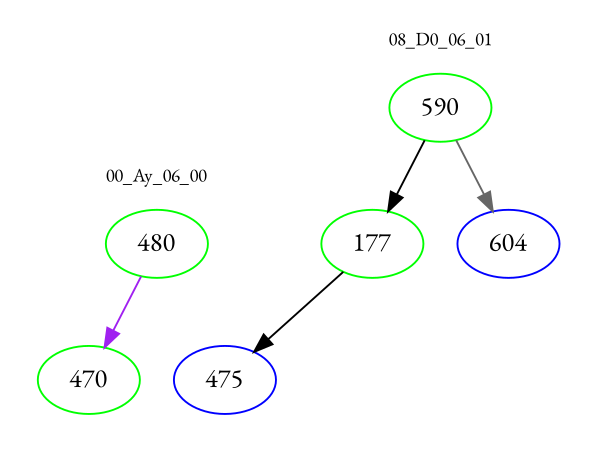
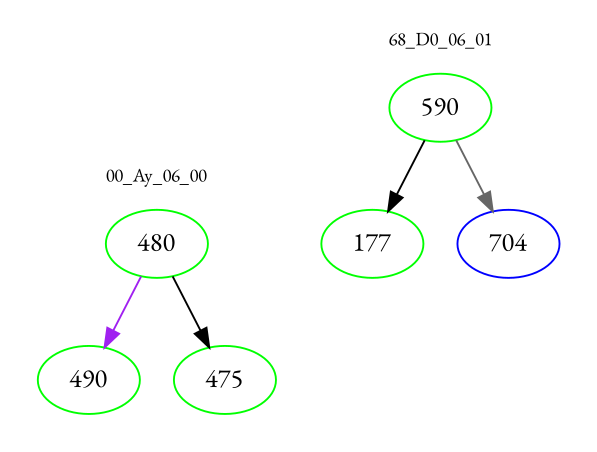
cluster "08_D0_06_01": label "08_D0_06_01" -> "68_D0_06_01"
node "604": label "604" -> "704"
edge "177" -> "475": now "480" -> "475"
node "470": label "470" -> "490"
node "475": color blue -> green
